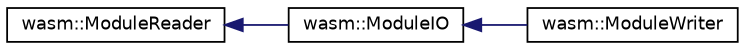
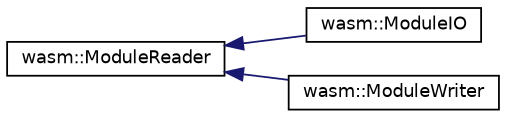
edge "wasm::ModuleWriter" -> "wasm::ModuleIO": now "wasm::ModuleWriter" -> "wasm::ModuleReader"
